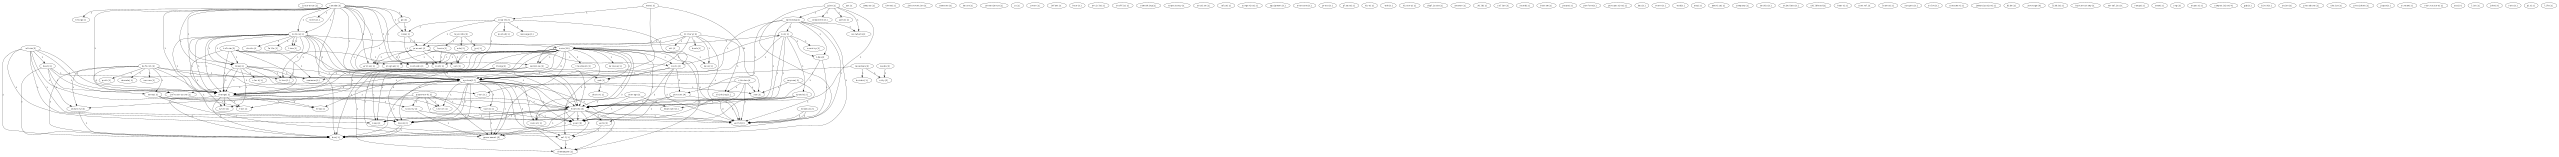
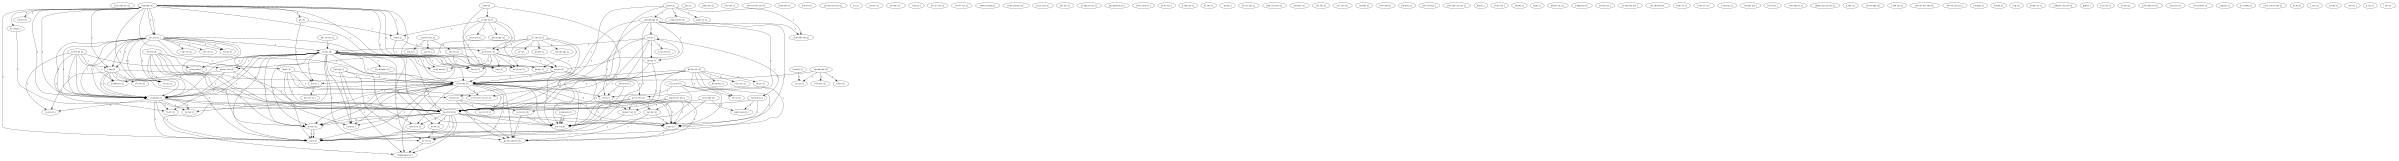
edge "care(18)" -> "believe(1)": reversed
node "town(1)": added
edge "clinton(4)" -> "thinking(1)": removed, label "1"
edge "reform(3)" -> "fact(1)": now "bring(1)" -> "fact(1)"
